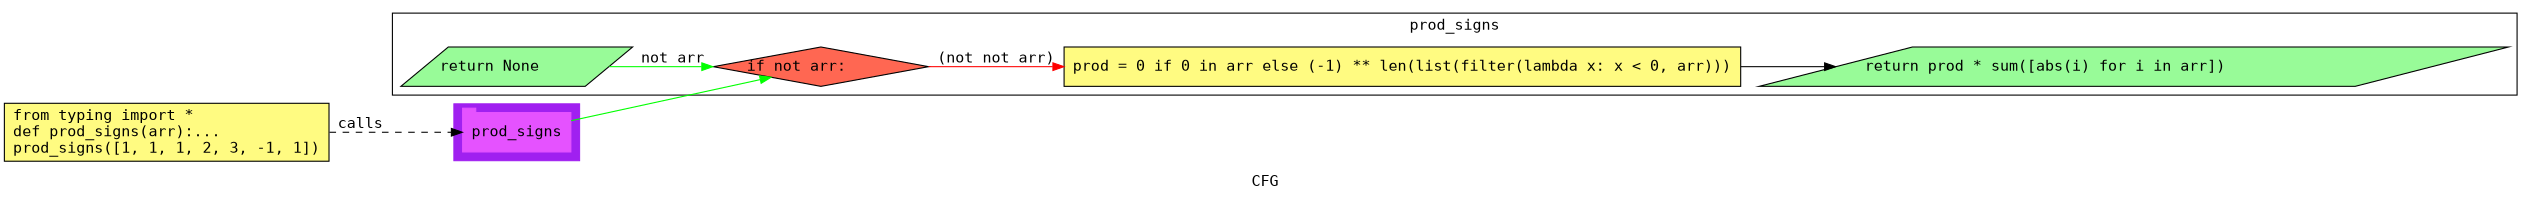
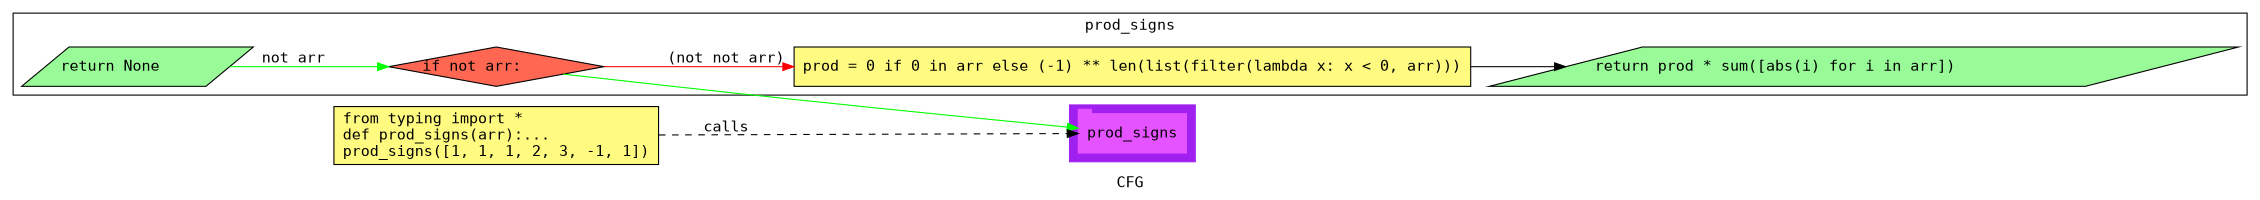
edge "prod_signs" -> "if not arr:": reversed
